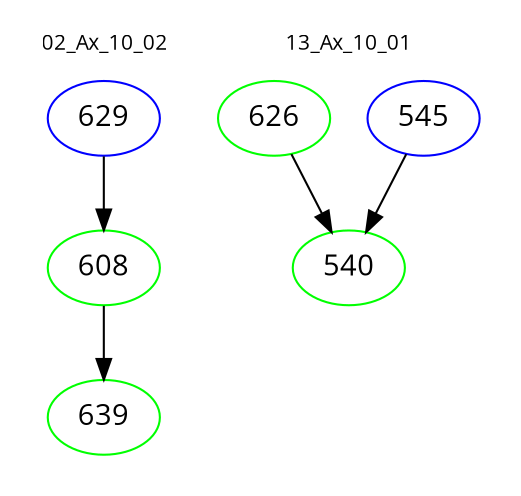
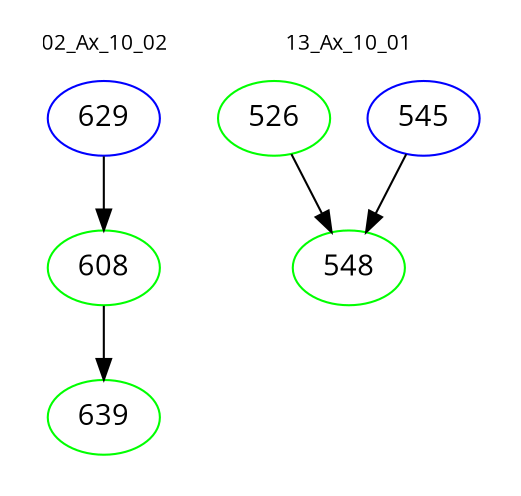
node "626": label "626" -> "526"
node "540": label "540" -> "548"
